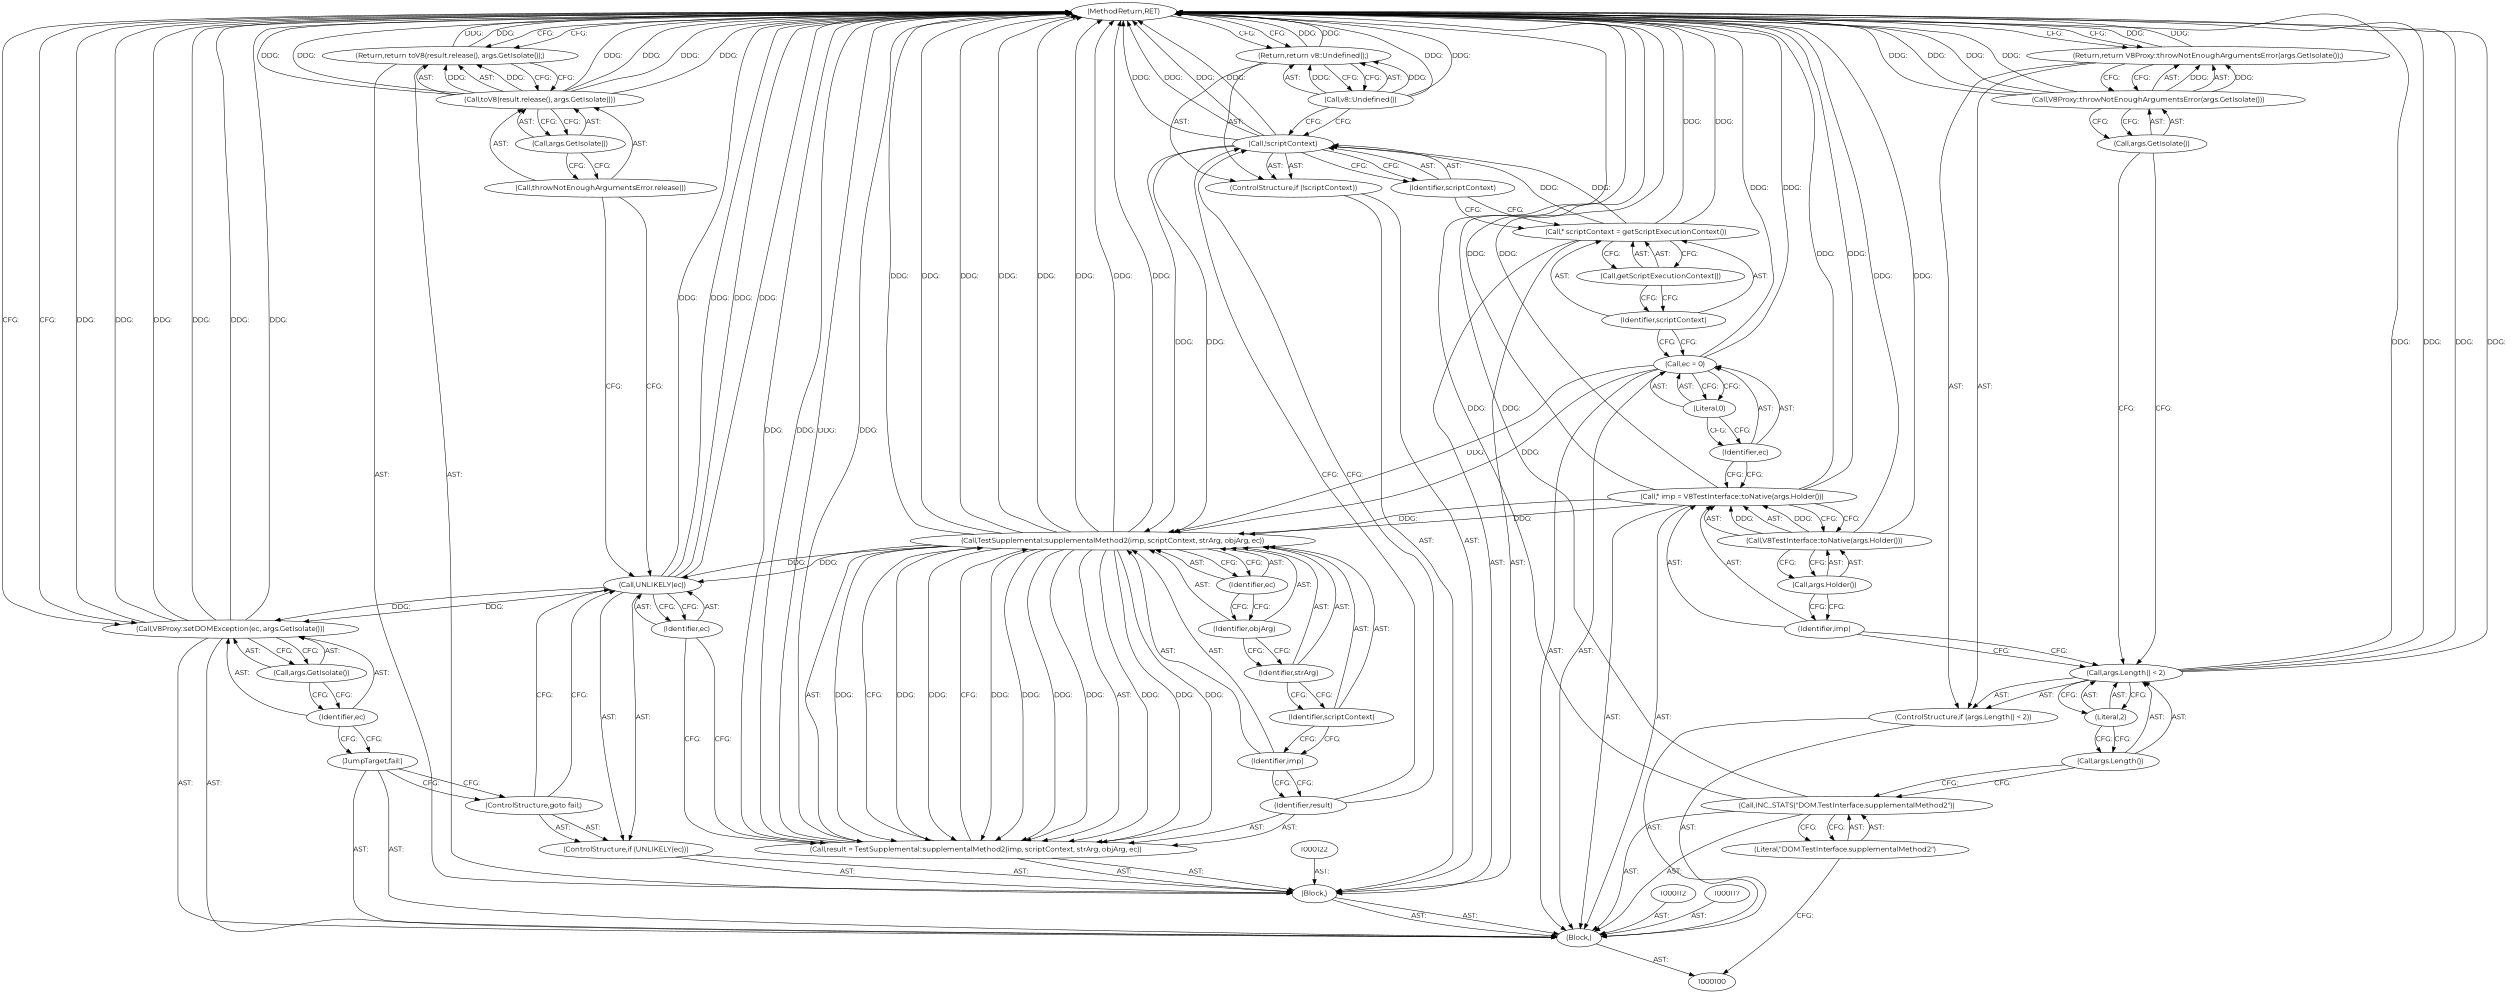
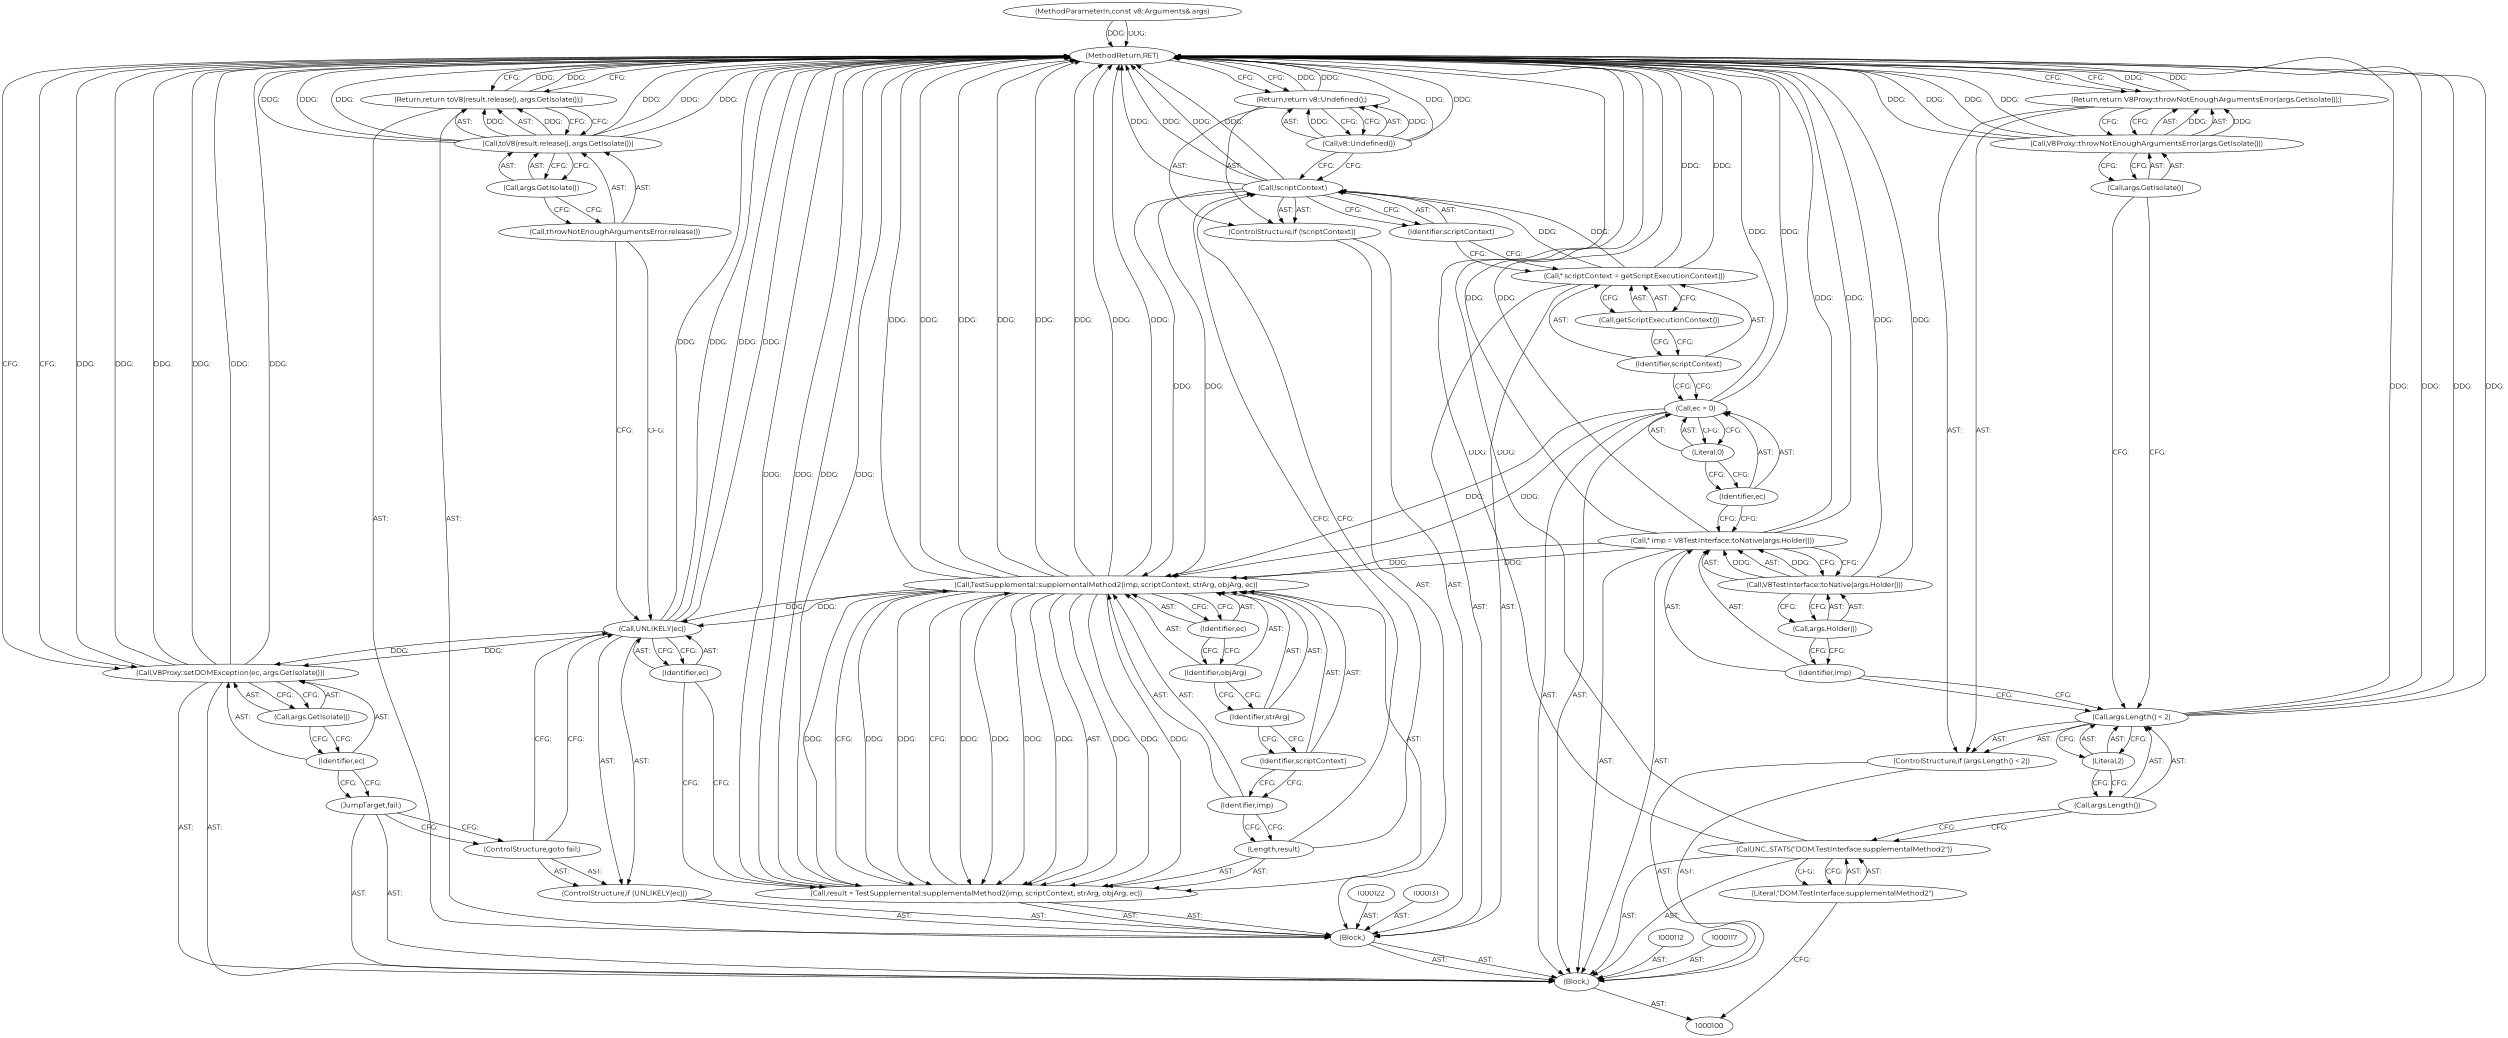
node "(MethodParameterIn,const v8::Arguments& args)": added
node "(Identifier,result)": label "(Identifier,result)" -> "(Length,result)"
node "1000131": added
